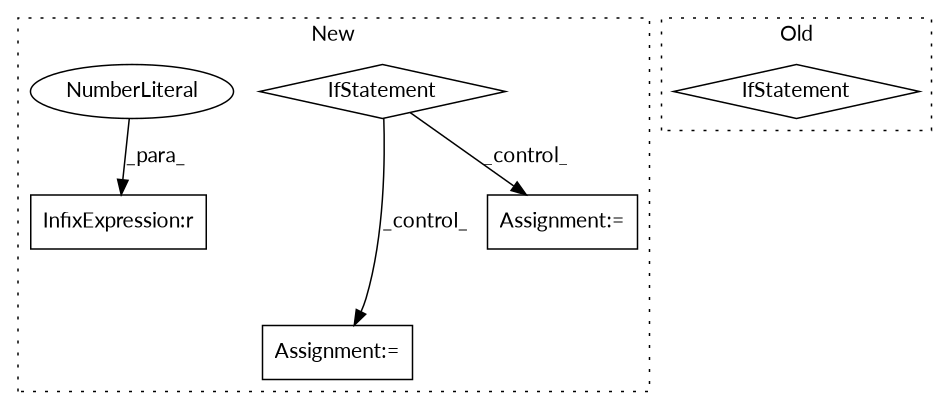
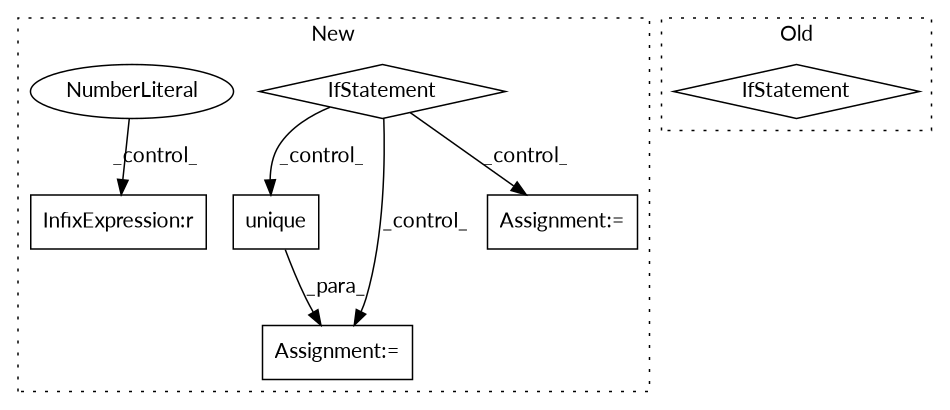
edge "NumberLiteral" -> "InfixExpression:r": label "_para_" -> "_control_"
node "unique": added
